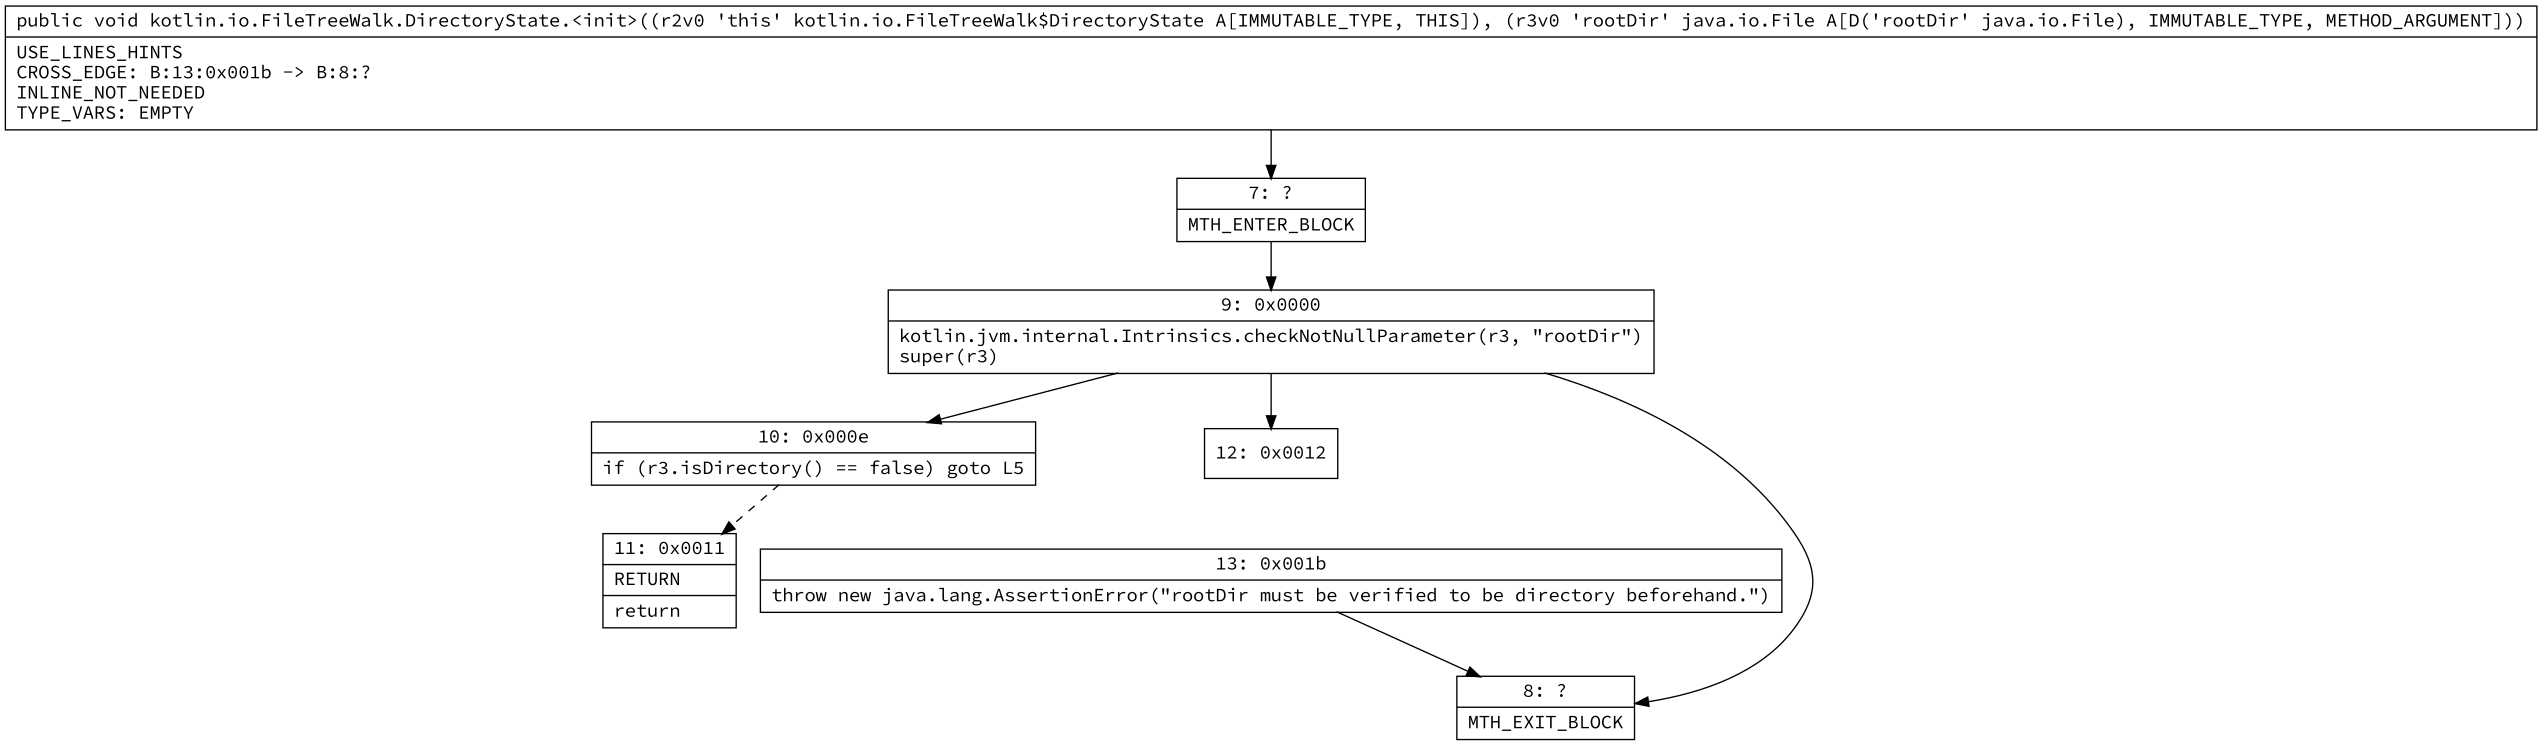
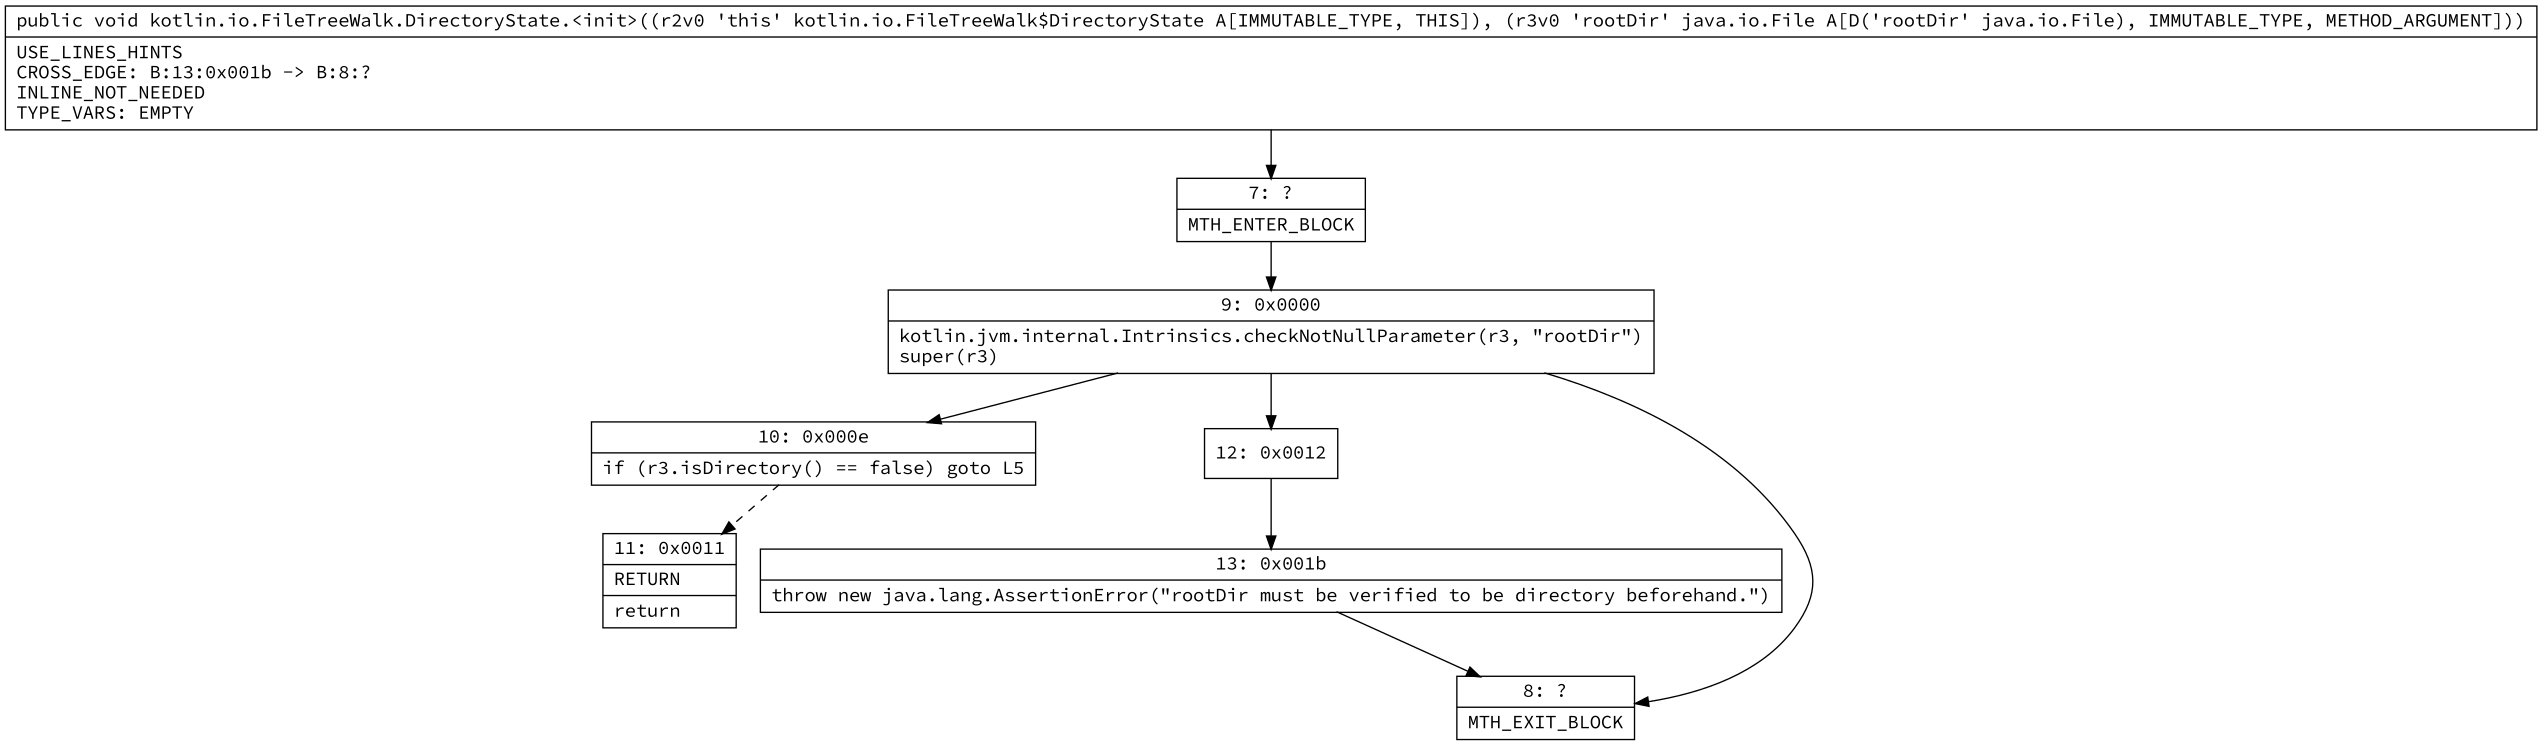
edge "12: 0x0012" -> "13: 0x001b": added
